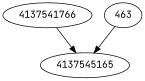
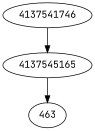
node "4137541766": label "4137541766" -> "4137541746"
edge "463" -> "4137545165": reversed
